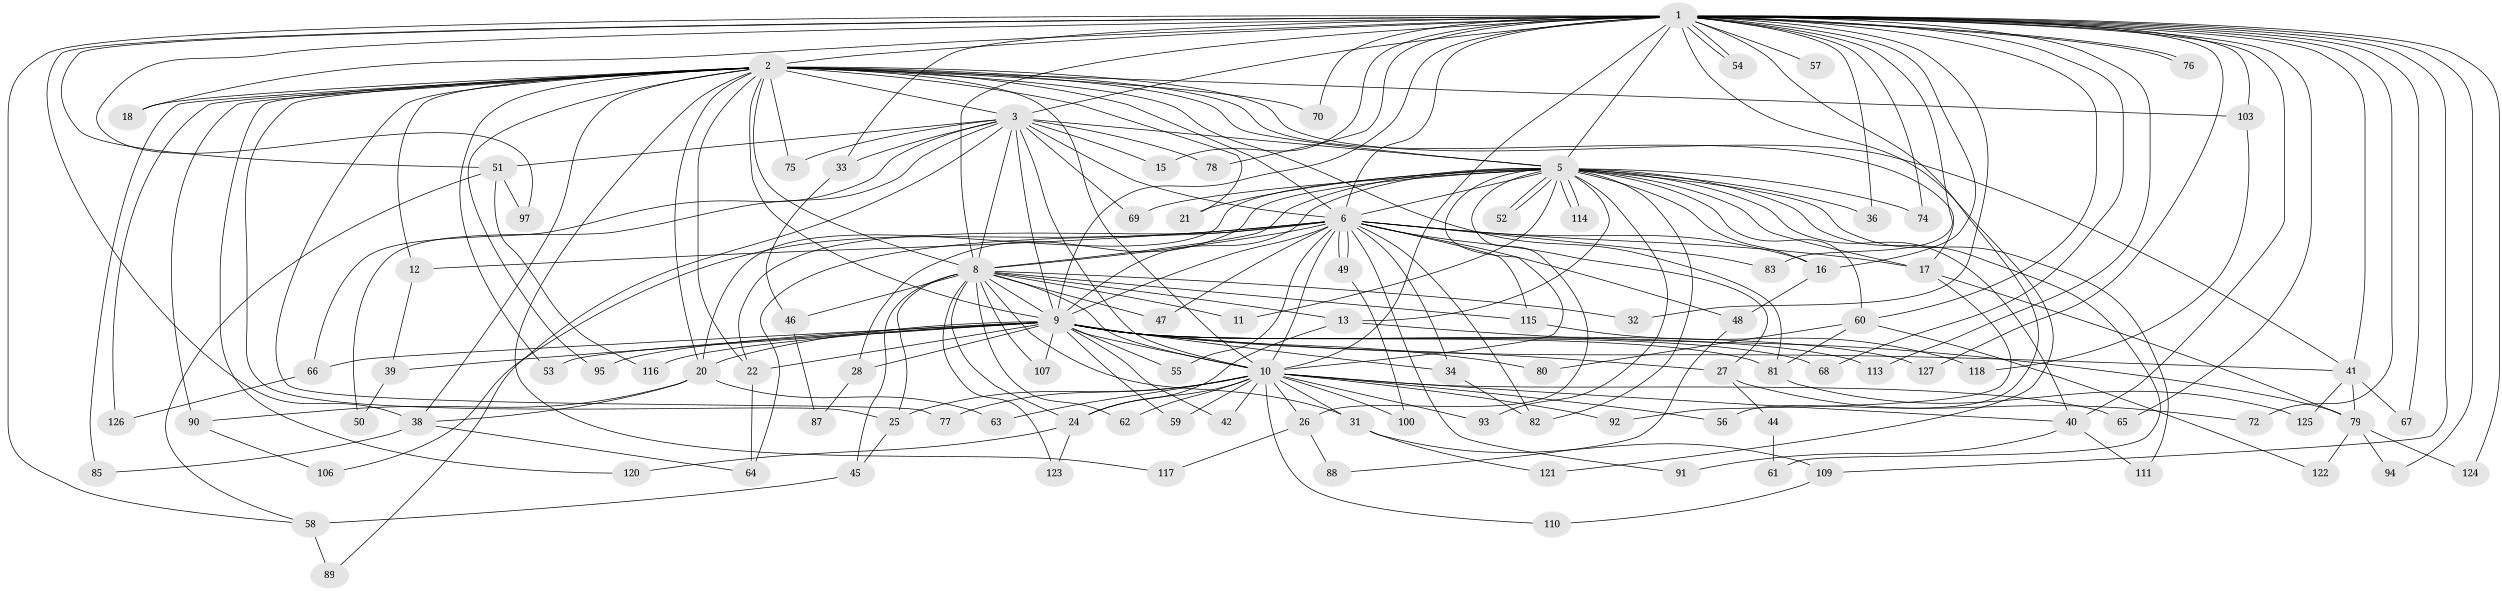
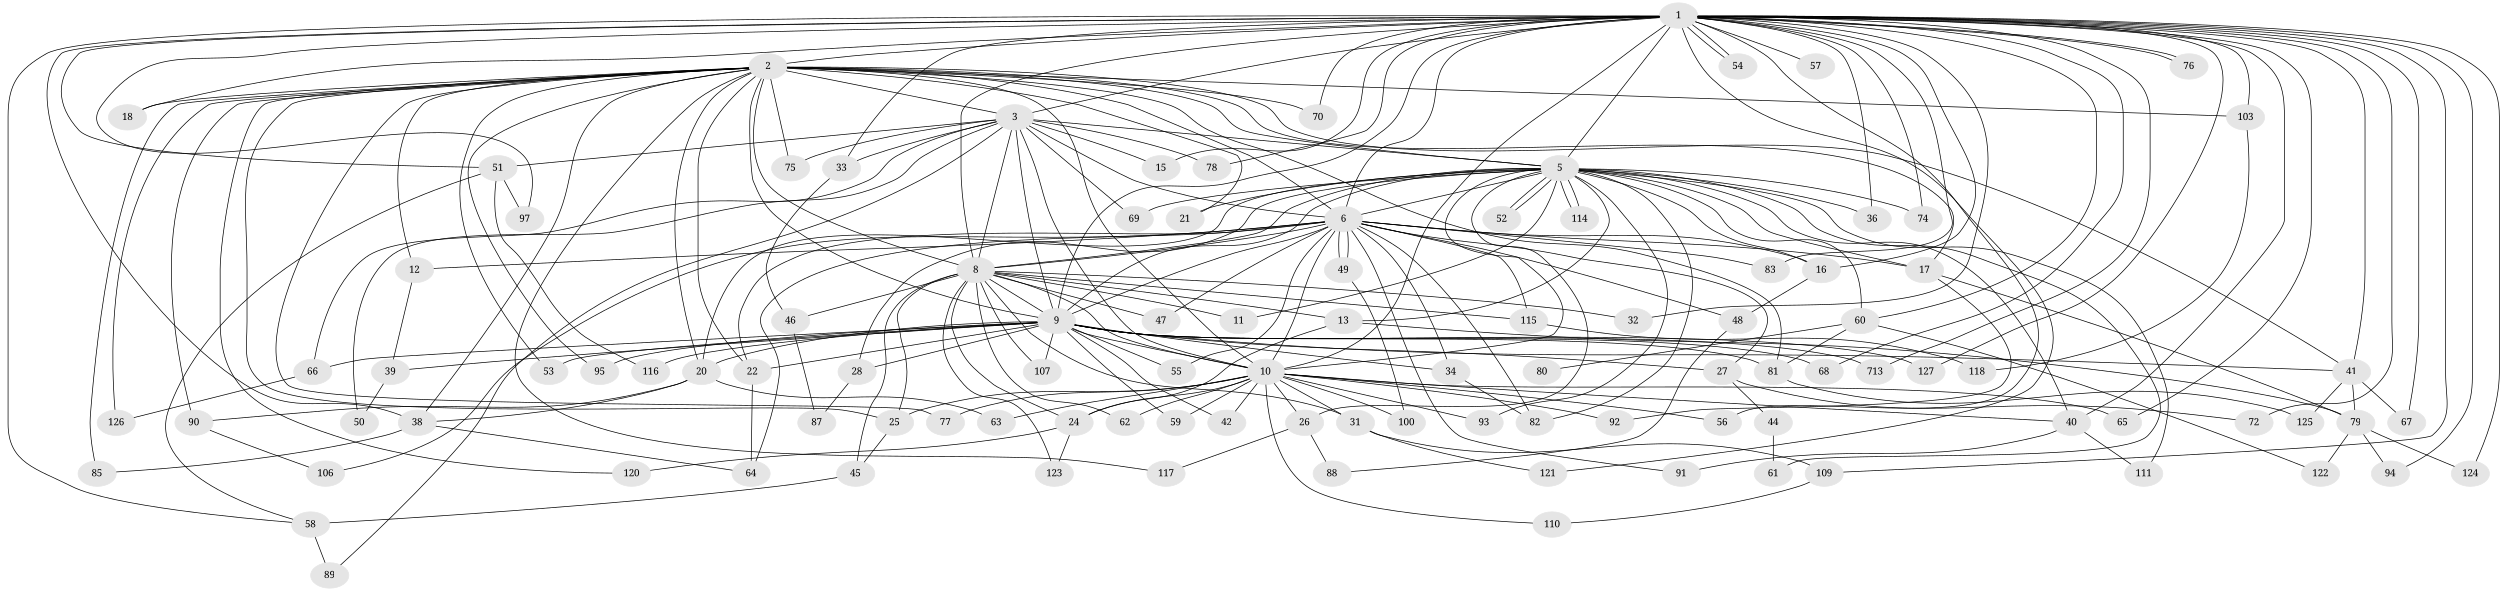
edge "9" -- "80": removed
node "113": label "113" -> "713"
